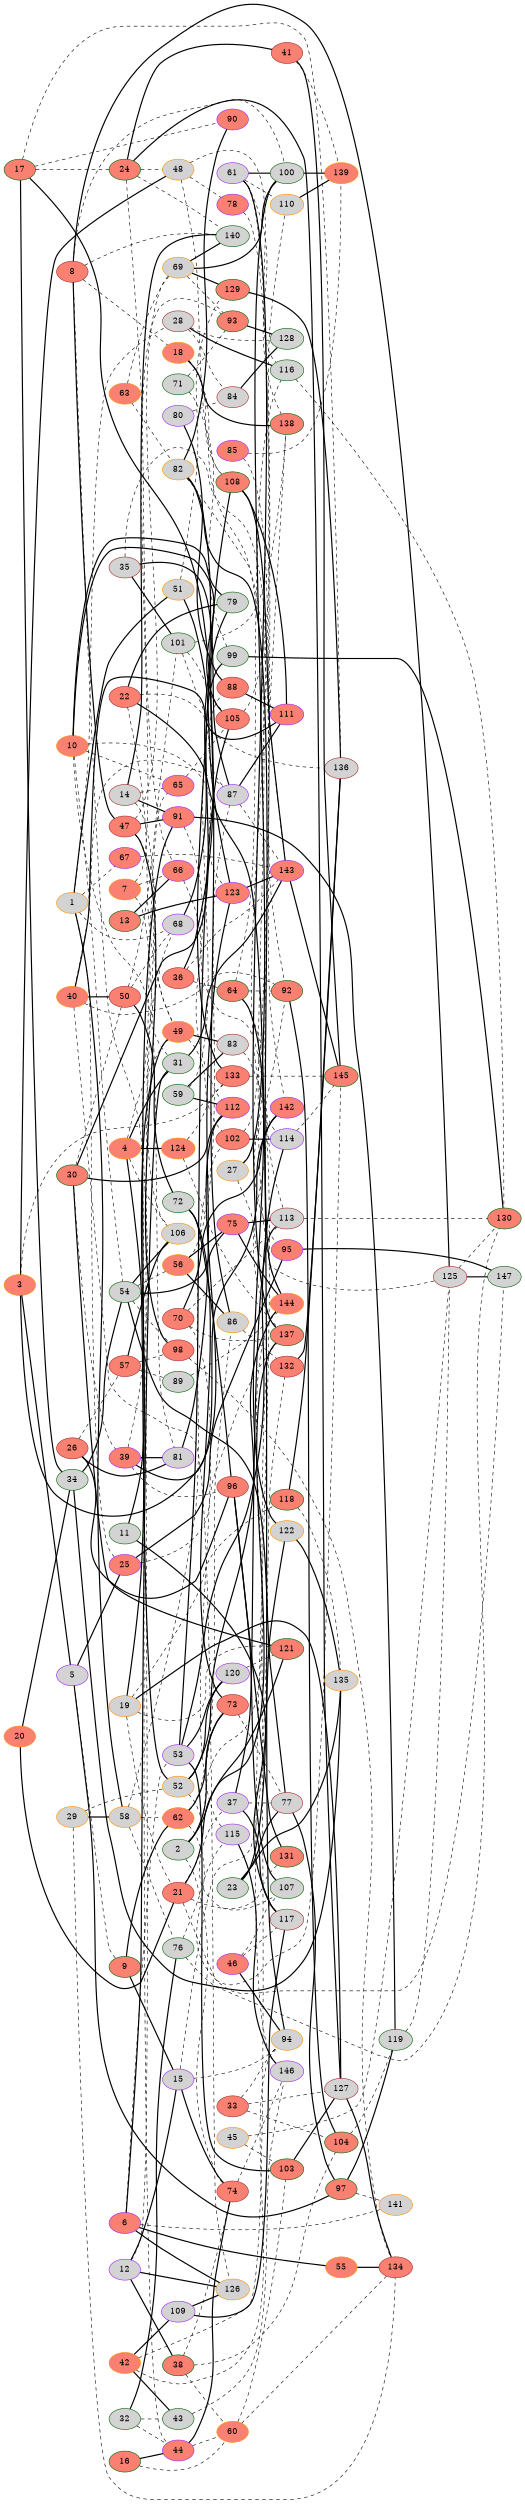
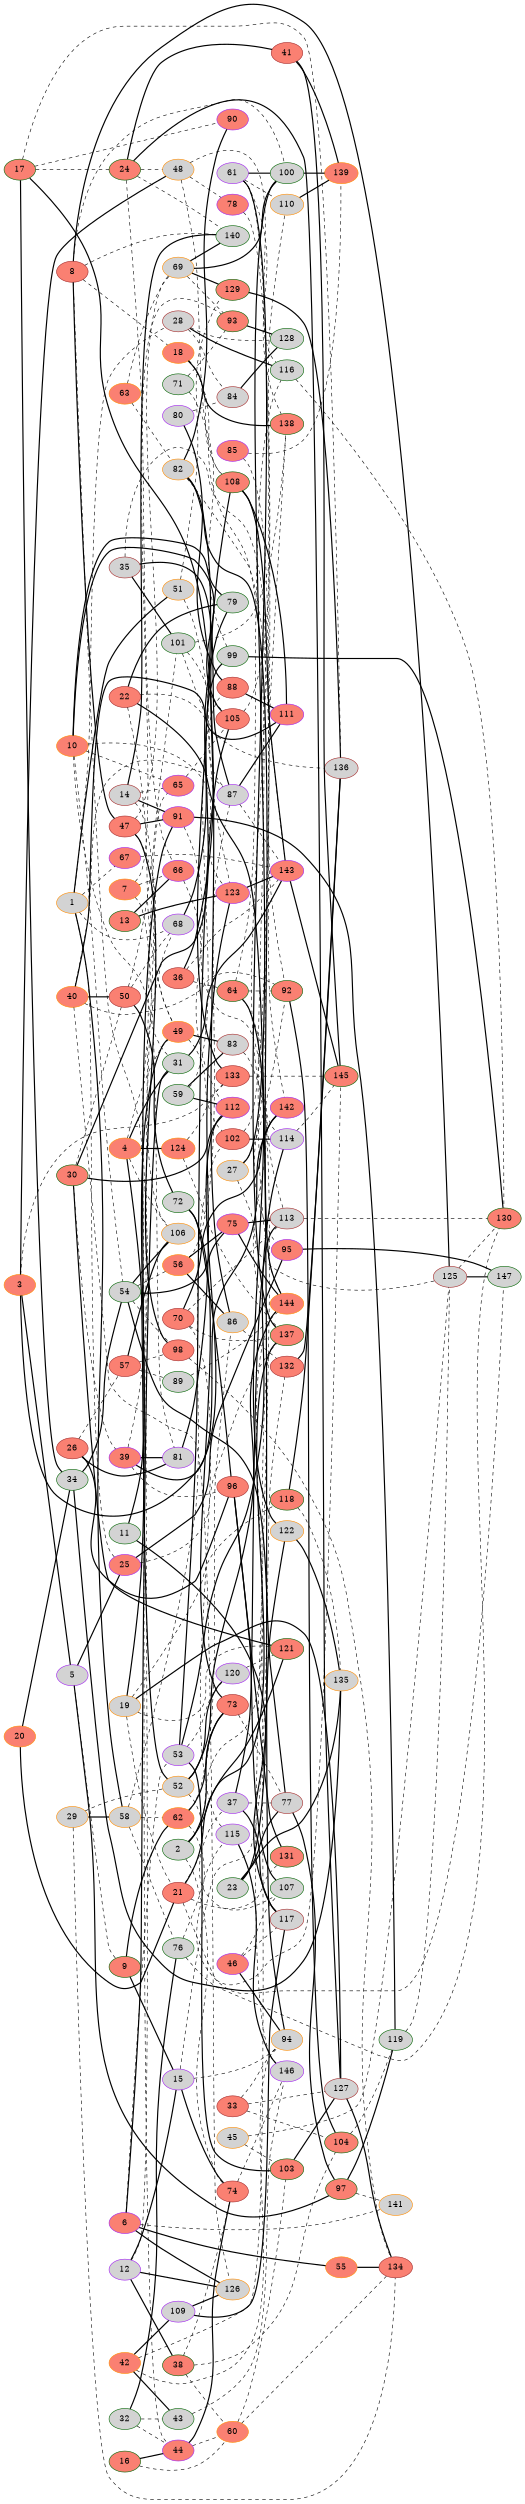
edge "41" -- "139": style dashed -> bold
edge "51" -- "123": style bold -> dashed
edge "120" -- "53": style bold -> dashed
